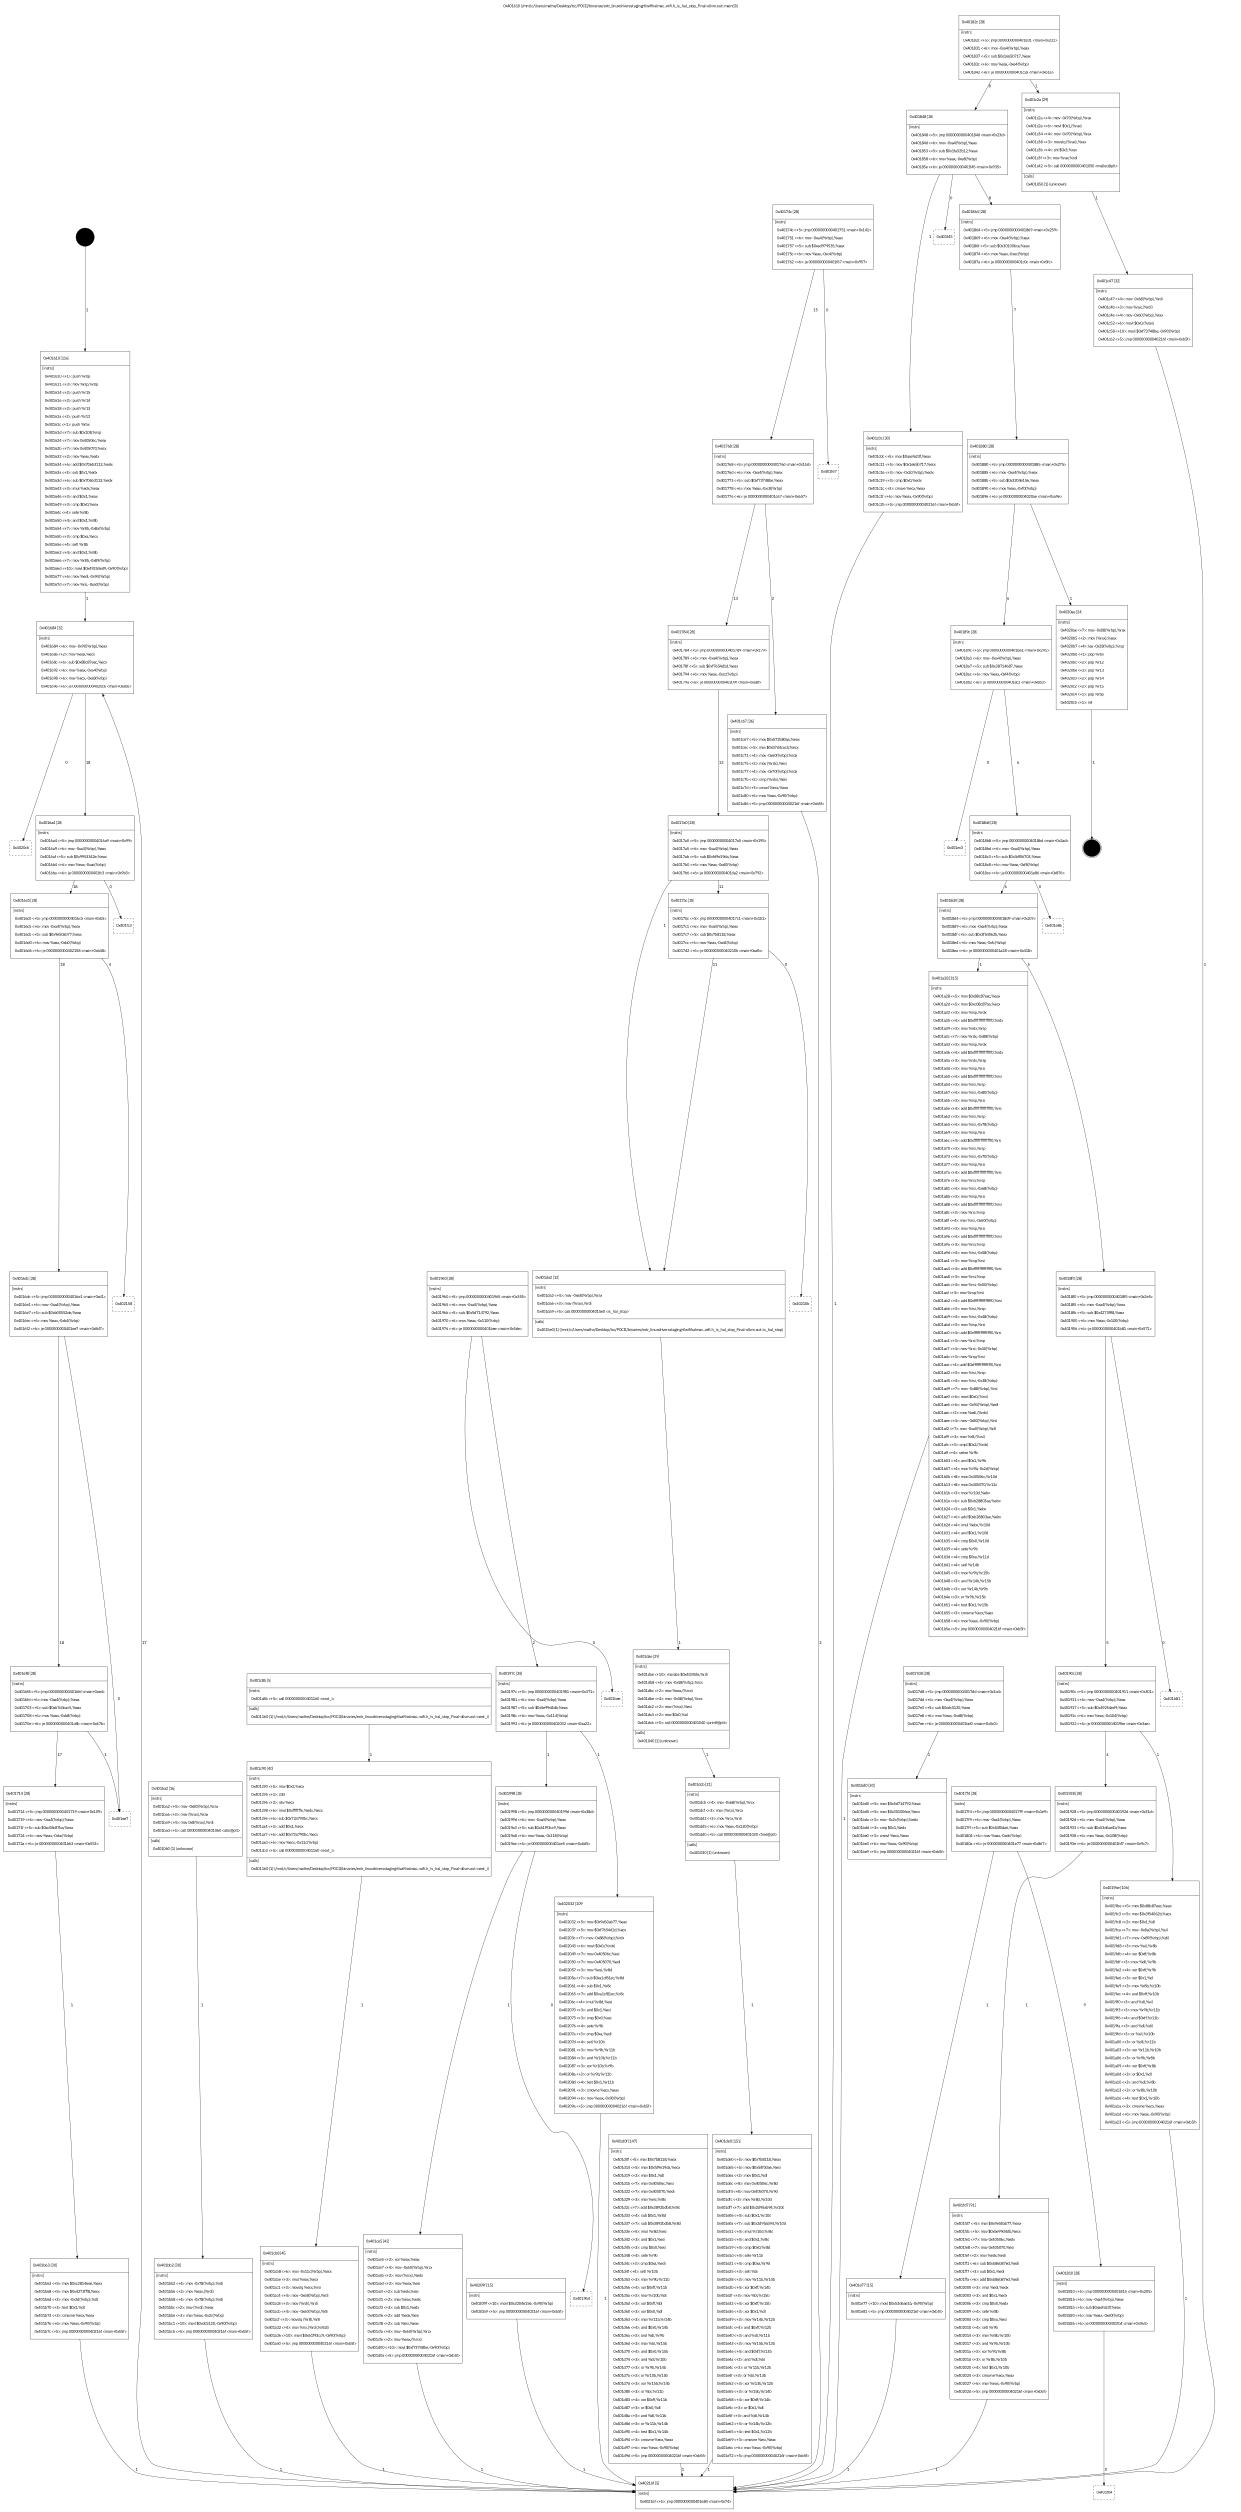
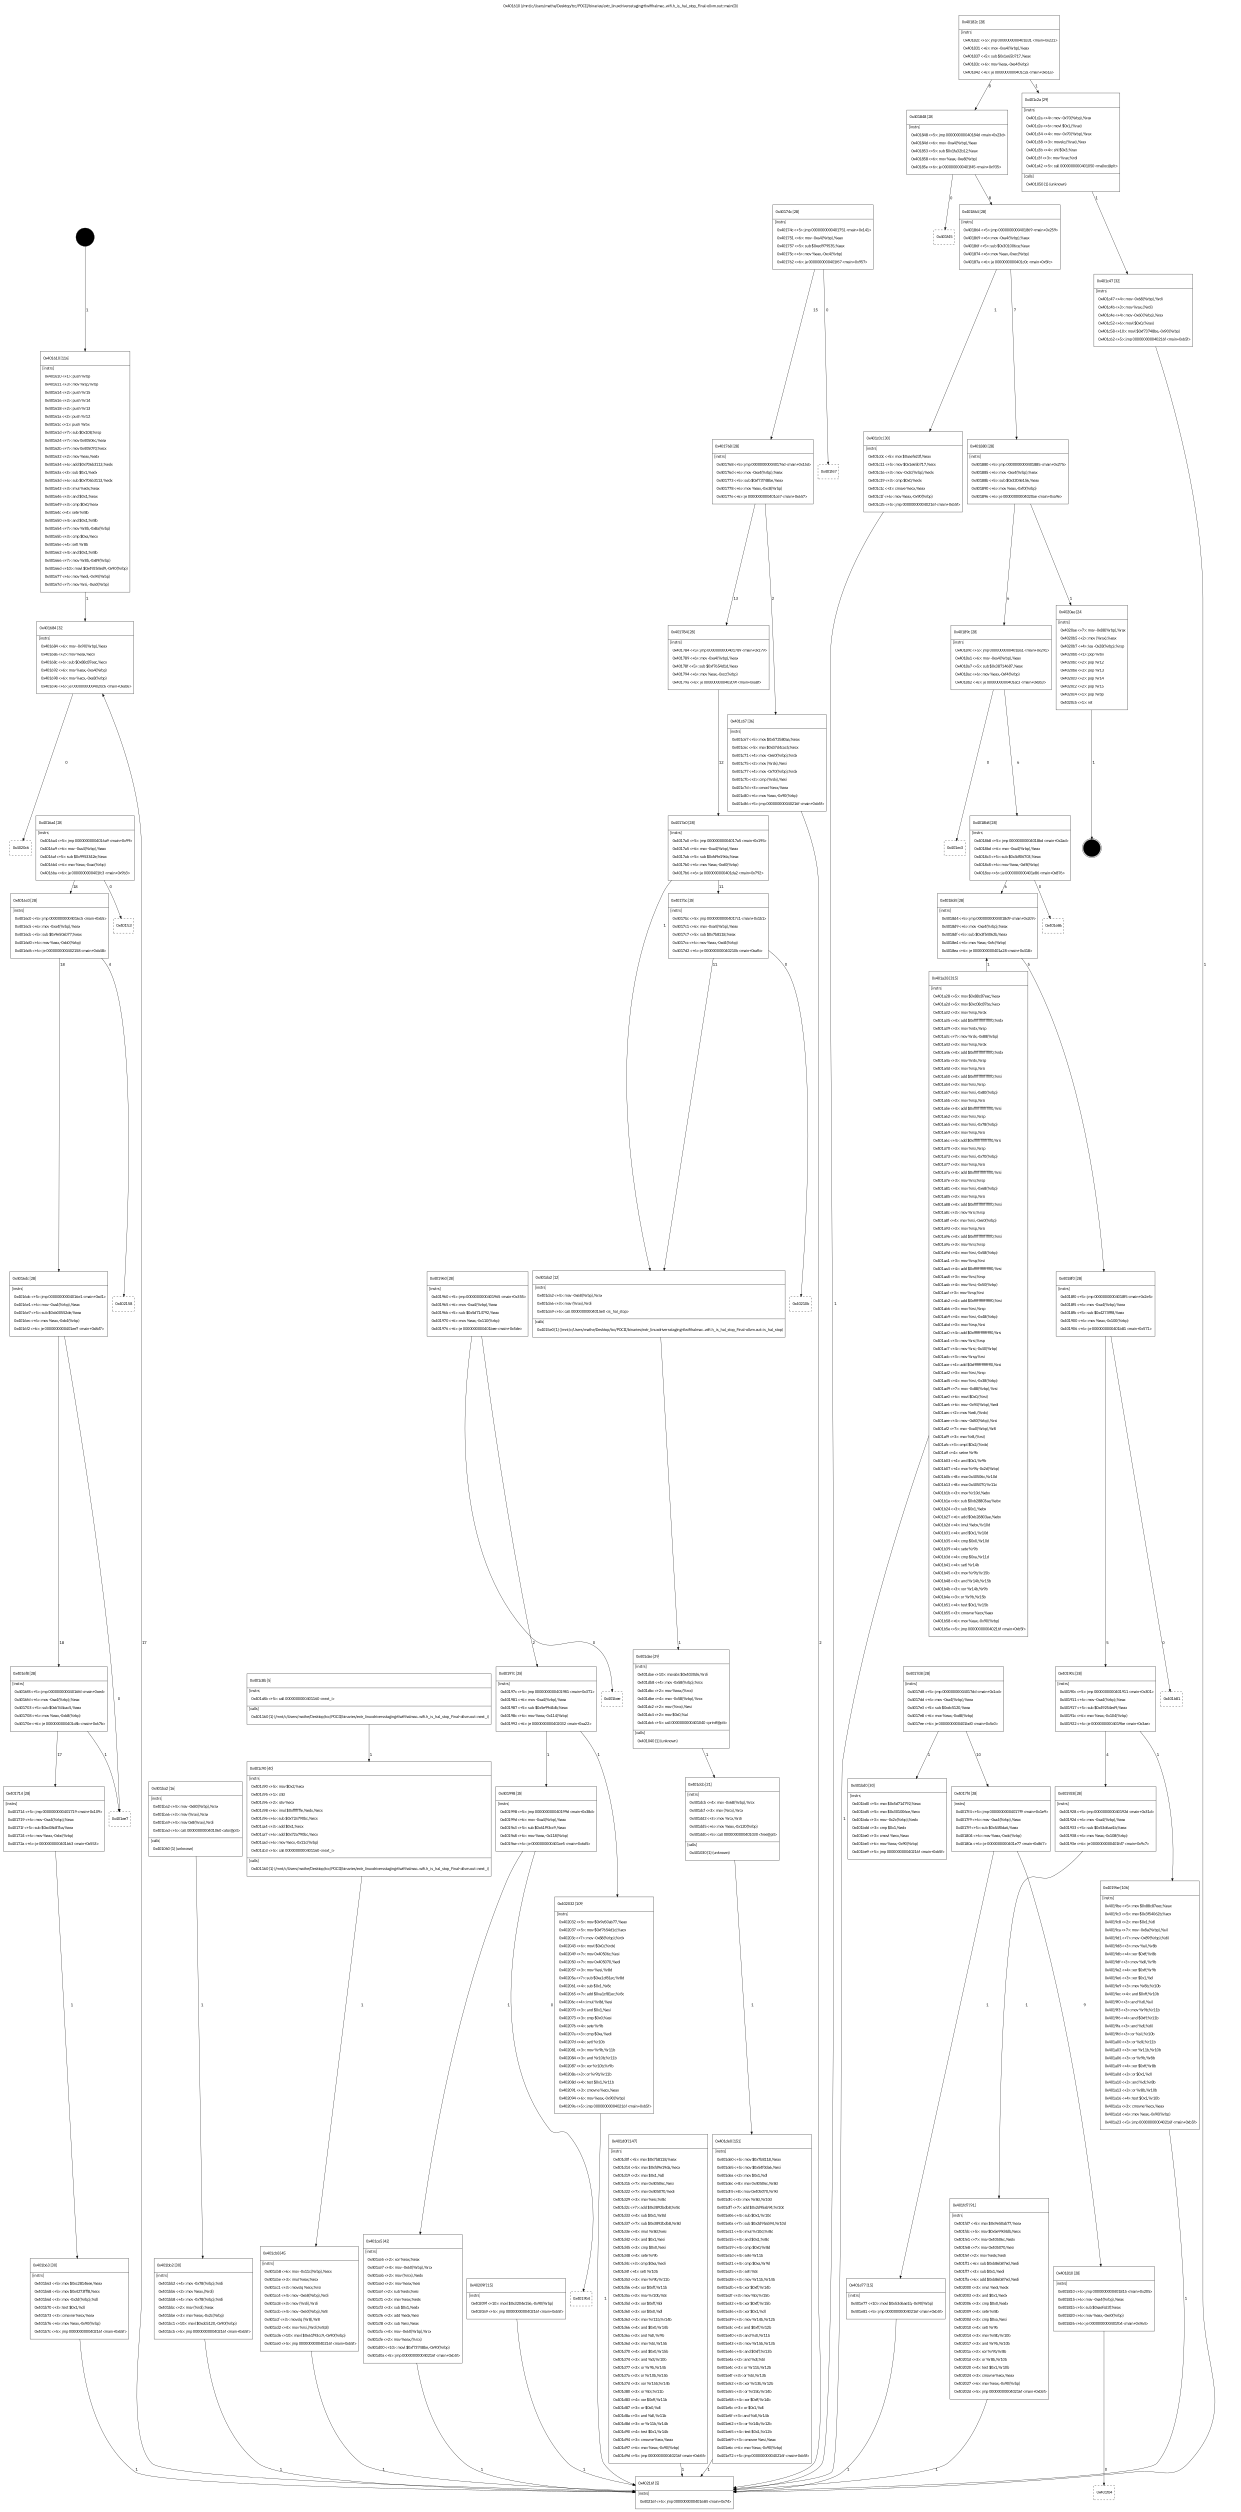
edge "0x401848 [28]" -> "0x401c0c [30]": now "0x401864 [28]" -> "0x401c0c [30]"
edge "0x401684 [32]" -> "0x4016a4 [28]": removed, label "18"
edge "0x4018d4 [28]" -> "0x401a28 [315]": reversed
edge "0x4017d8 [28]" -> "0x4017f4 [28]": added, label "10"
